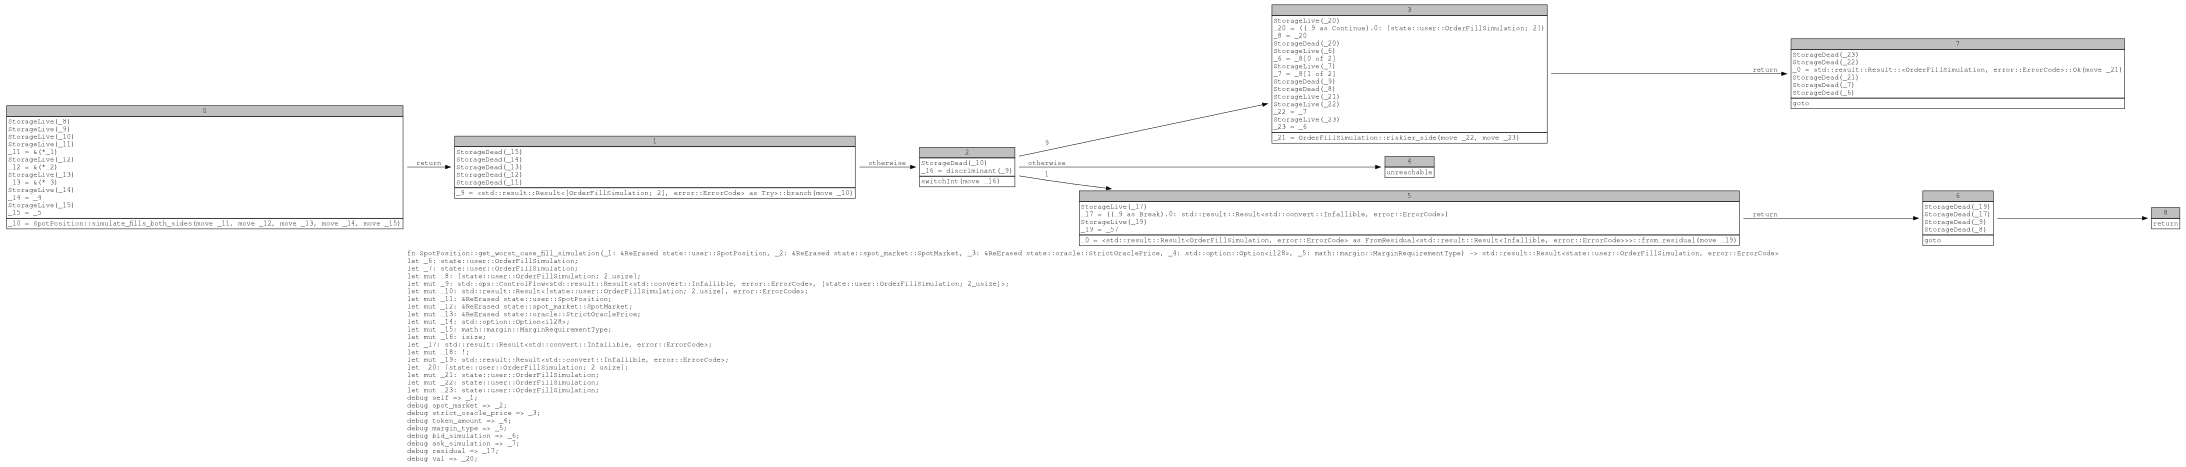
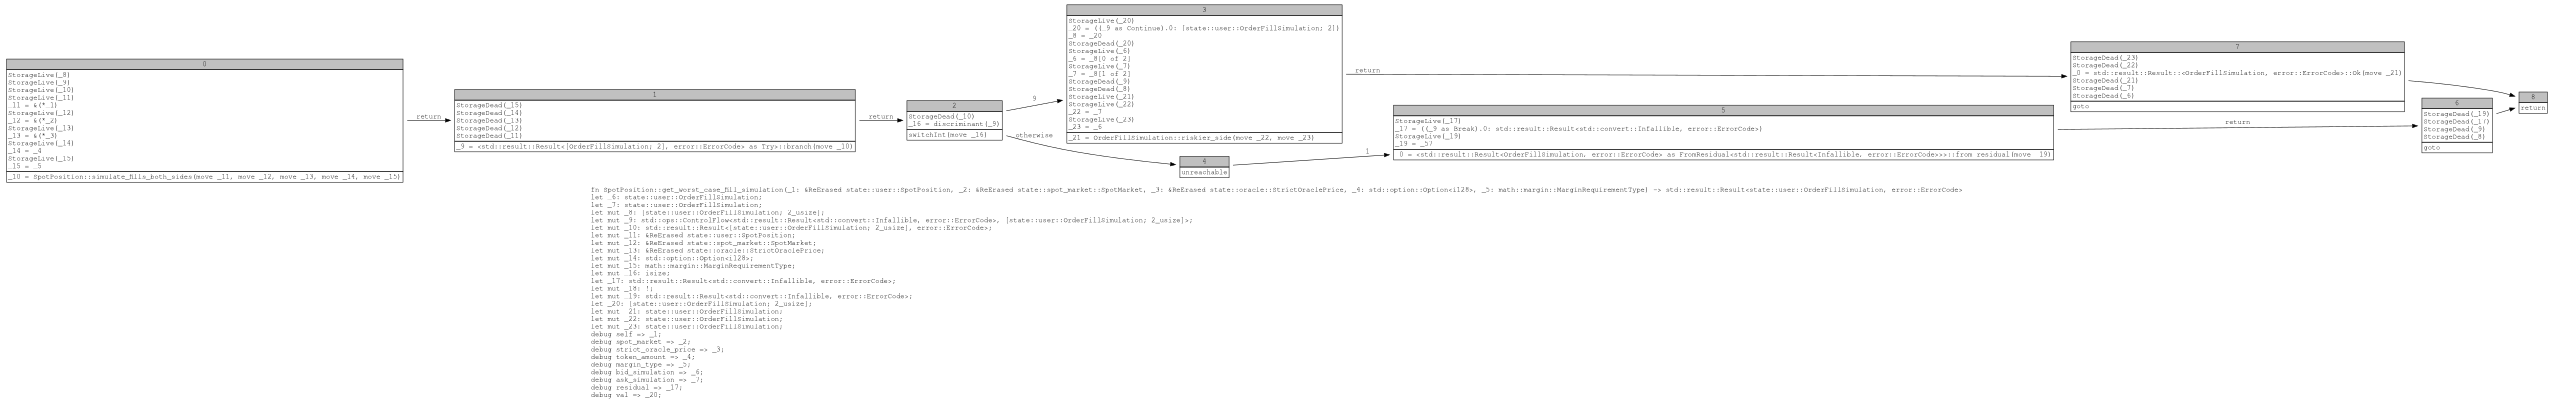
edge "7" -> "8": added
edge "1" -> "2": label "otherwise" -> "return"
edge "2" -> "5": now "4" -> "5"
